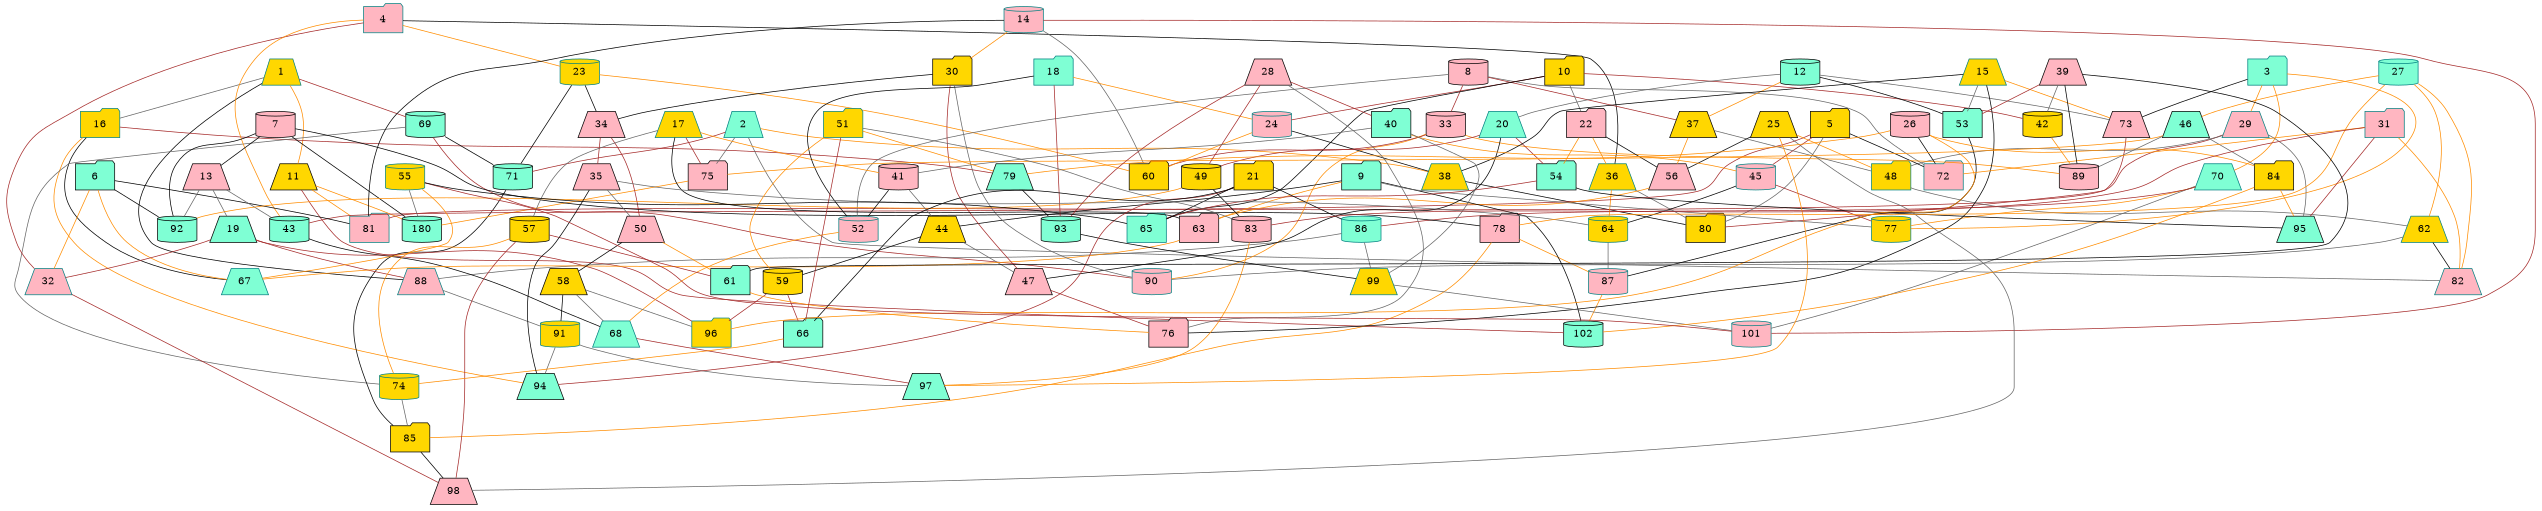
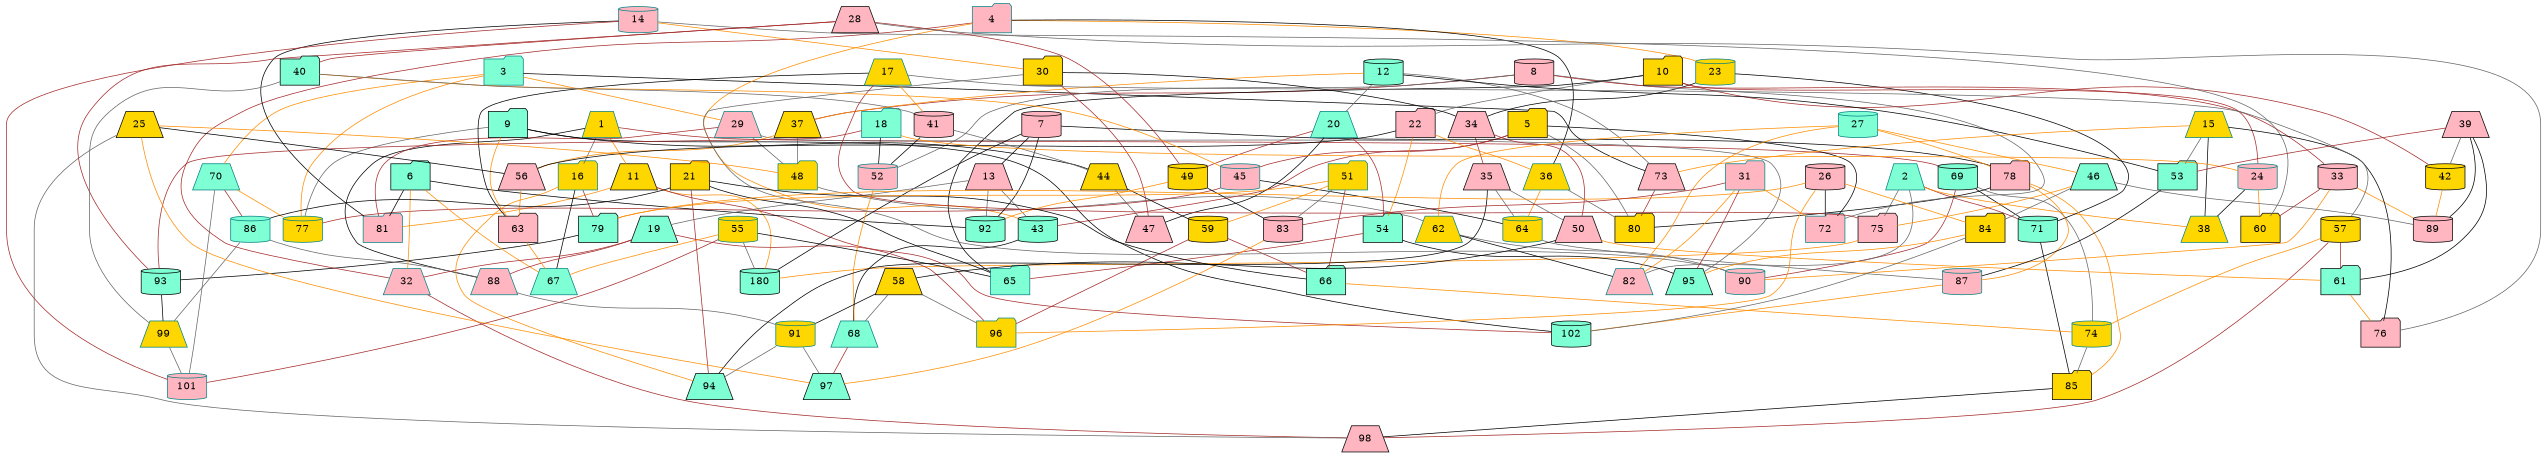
edge "23" -- "60": removed
node "79": shape trapezium -> folder
edge "38" -- "80": now "78" -- "80"
edge "84" -- "102": color darkorange -> gray40
edge "47" -- "76": removed
